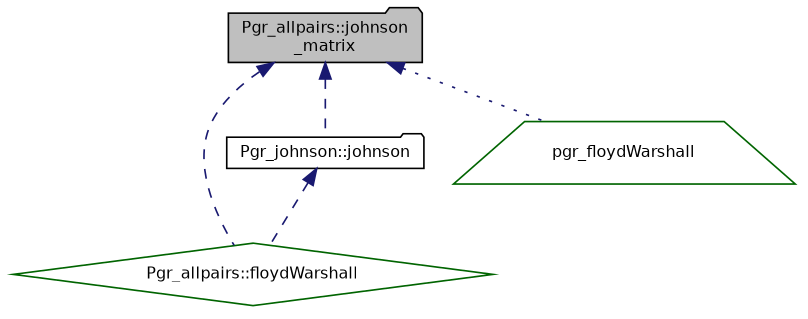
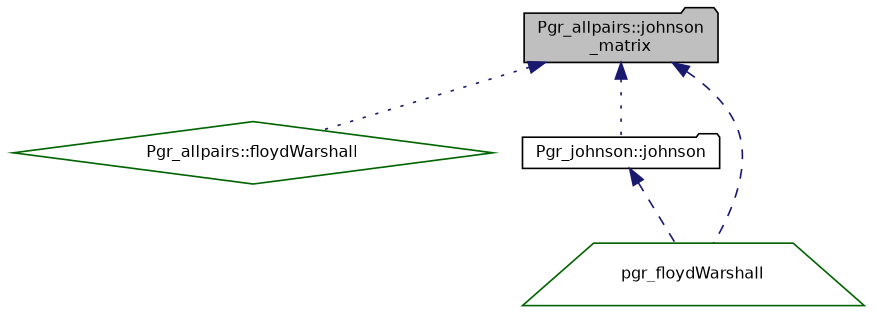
edge "pgr_floydWarshall" -> "Pgr_allpairs::johnson _matrix": style dotted -> dashed
edge "Pgr_johnson::johnson" -> "Pgr_allpairs::johnson _matrix": style dashed -> dotted
edge "Pgr_allpairs::floydWarshall" -> "Pgr_allpairs::johnson _matrix": style dashed -> dotted
edge "Pgr_allpairs::floydWarshall" -> "Pgr_johnson::johnson": now "pgr_floydWarshall" -> "Pgr_johnson::johnson"
